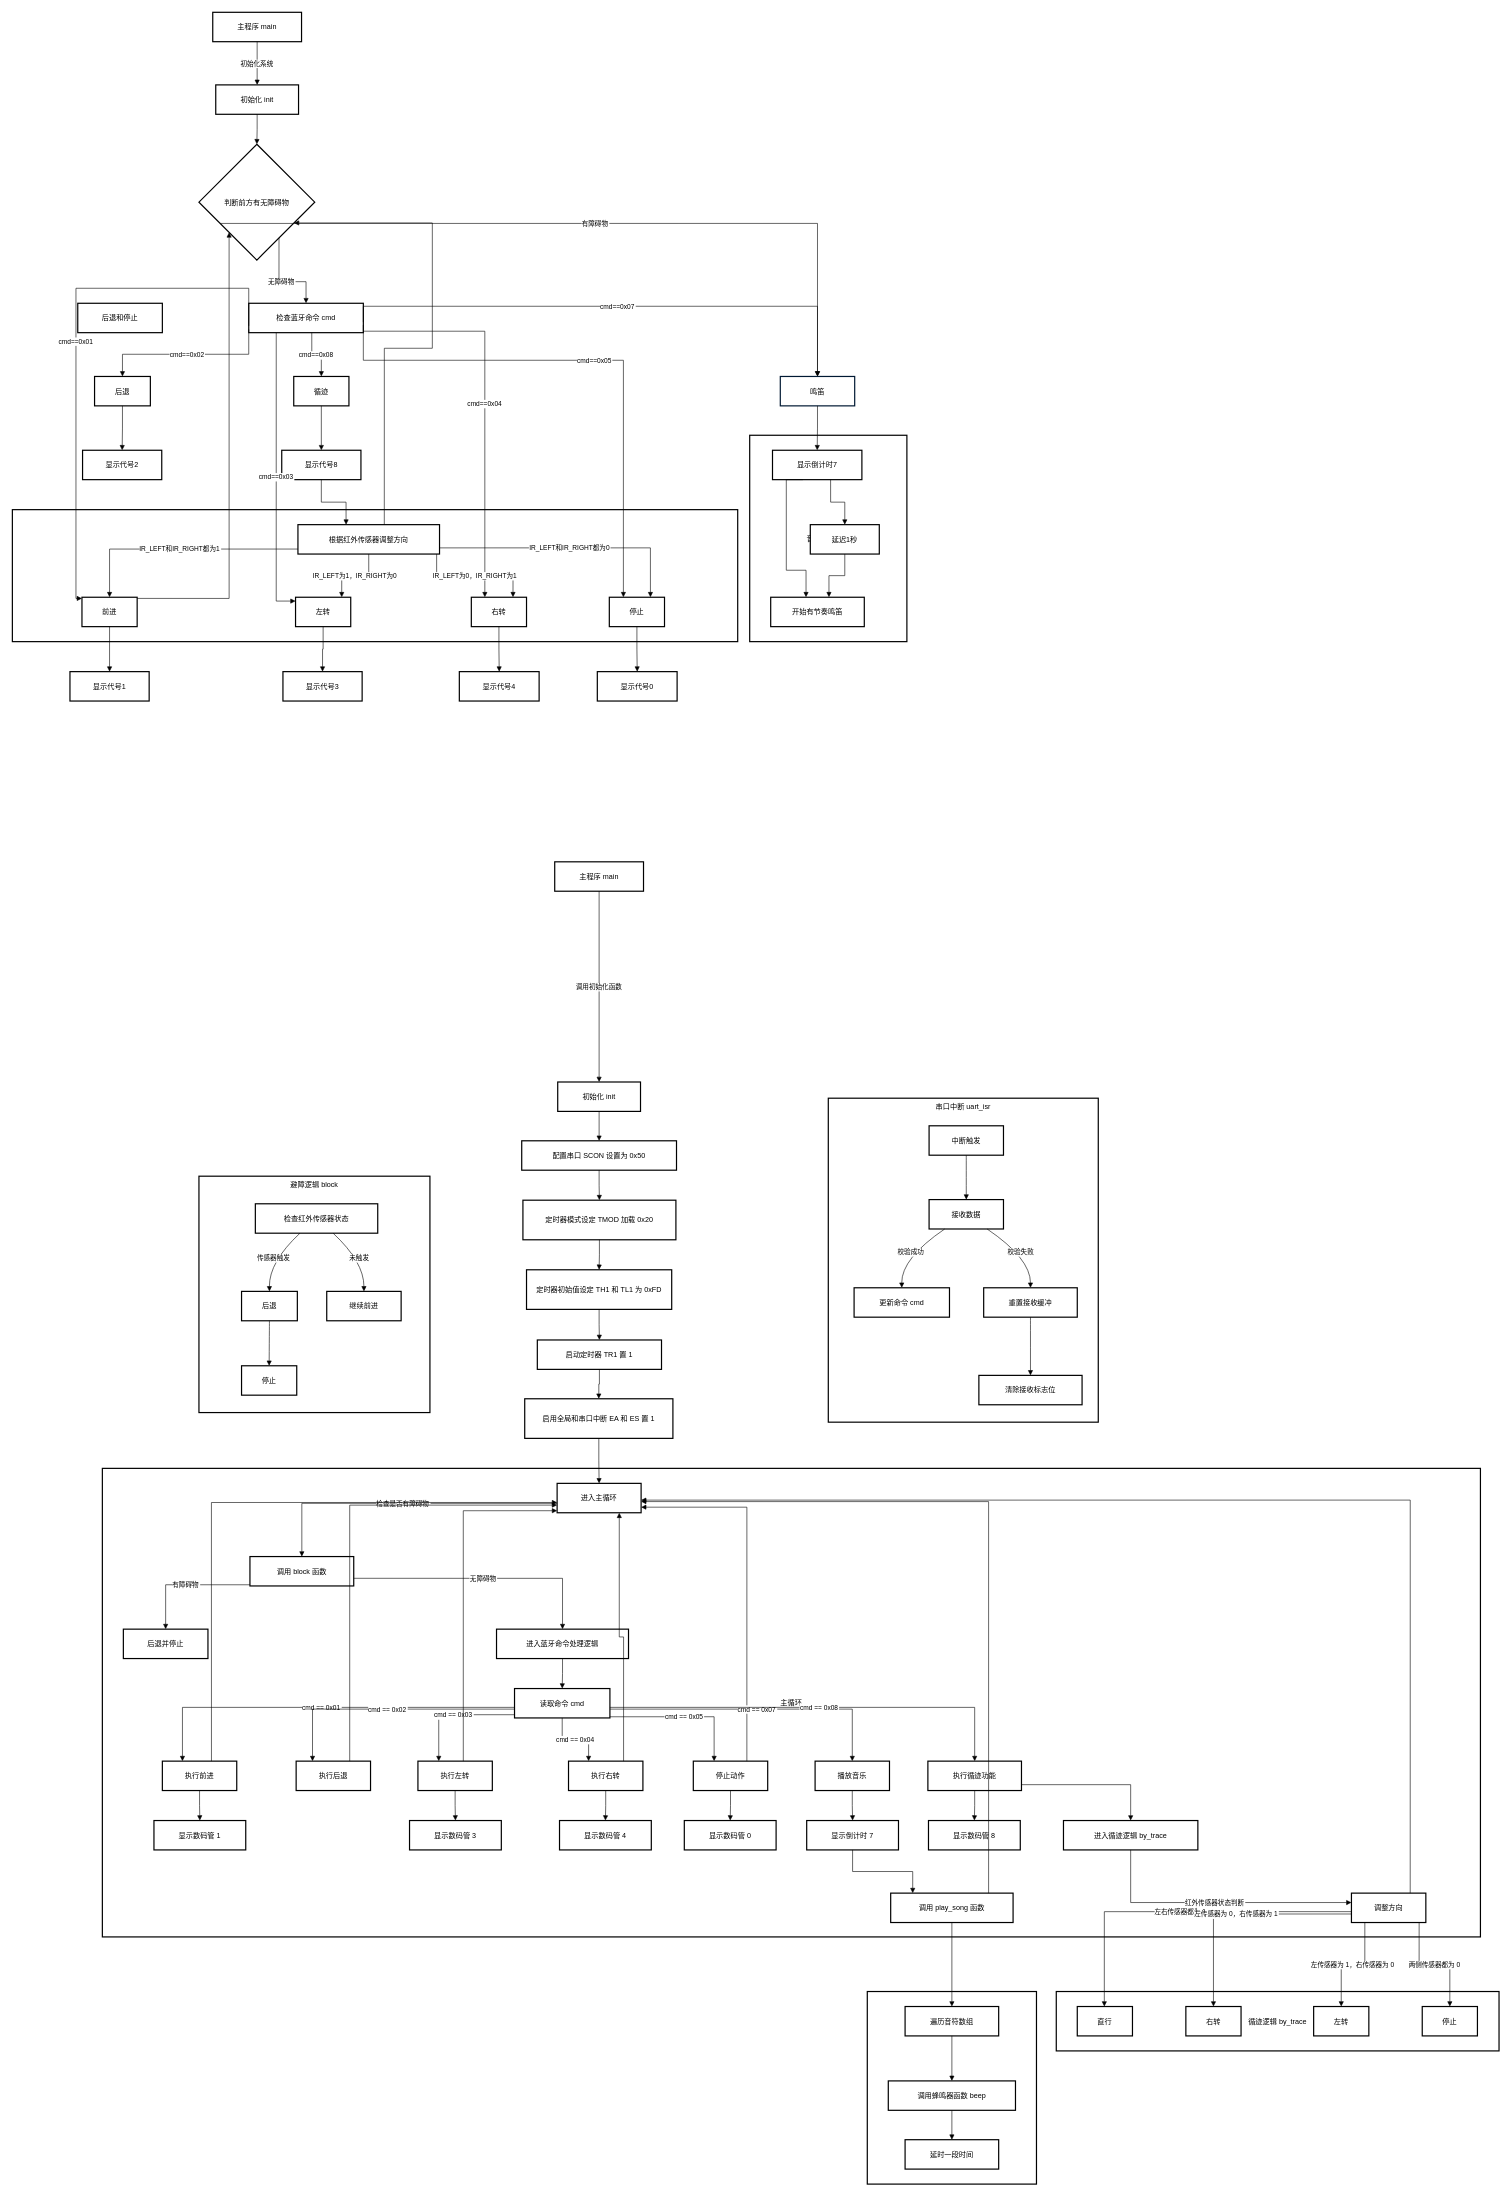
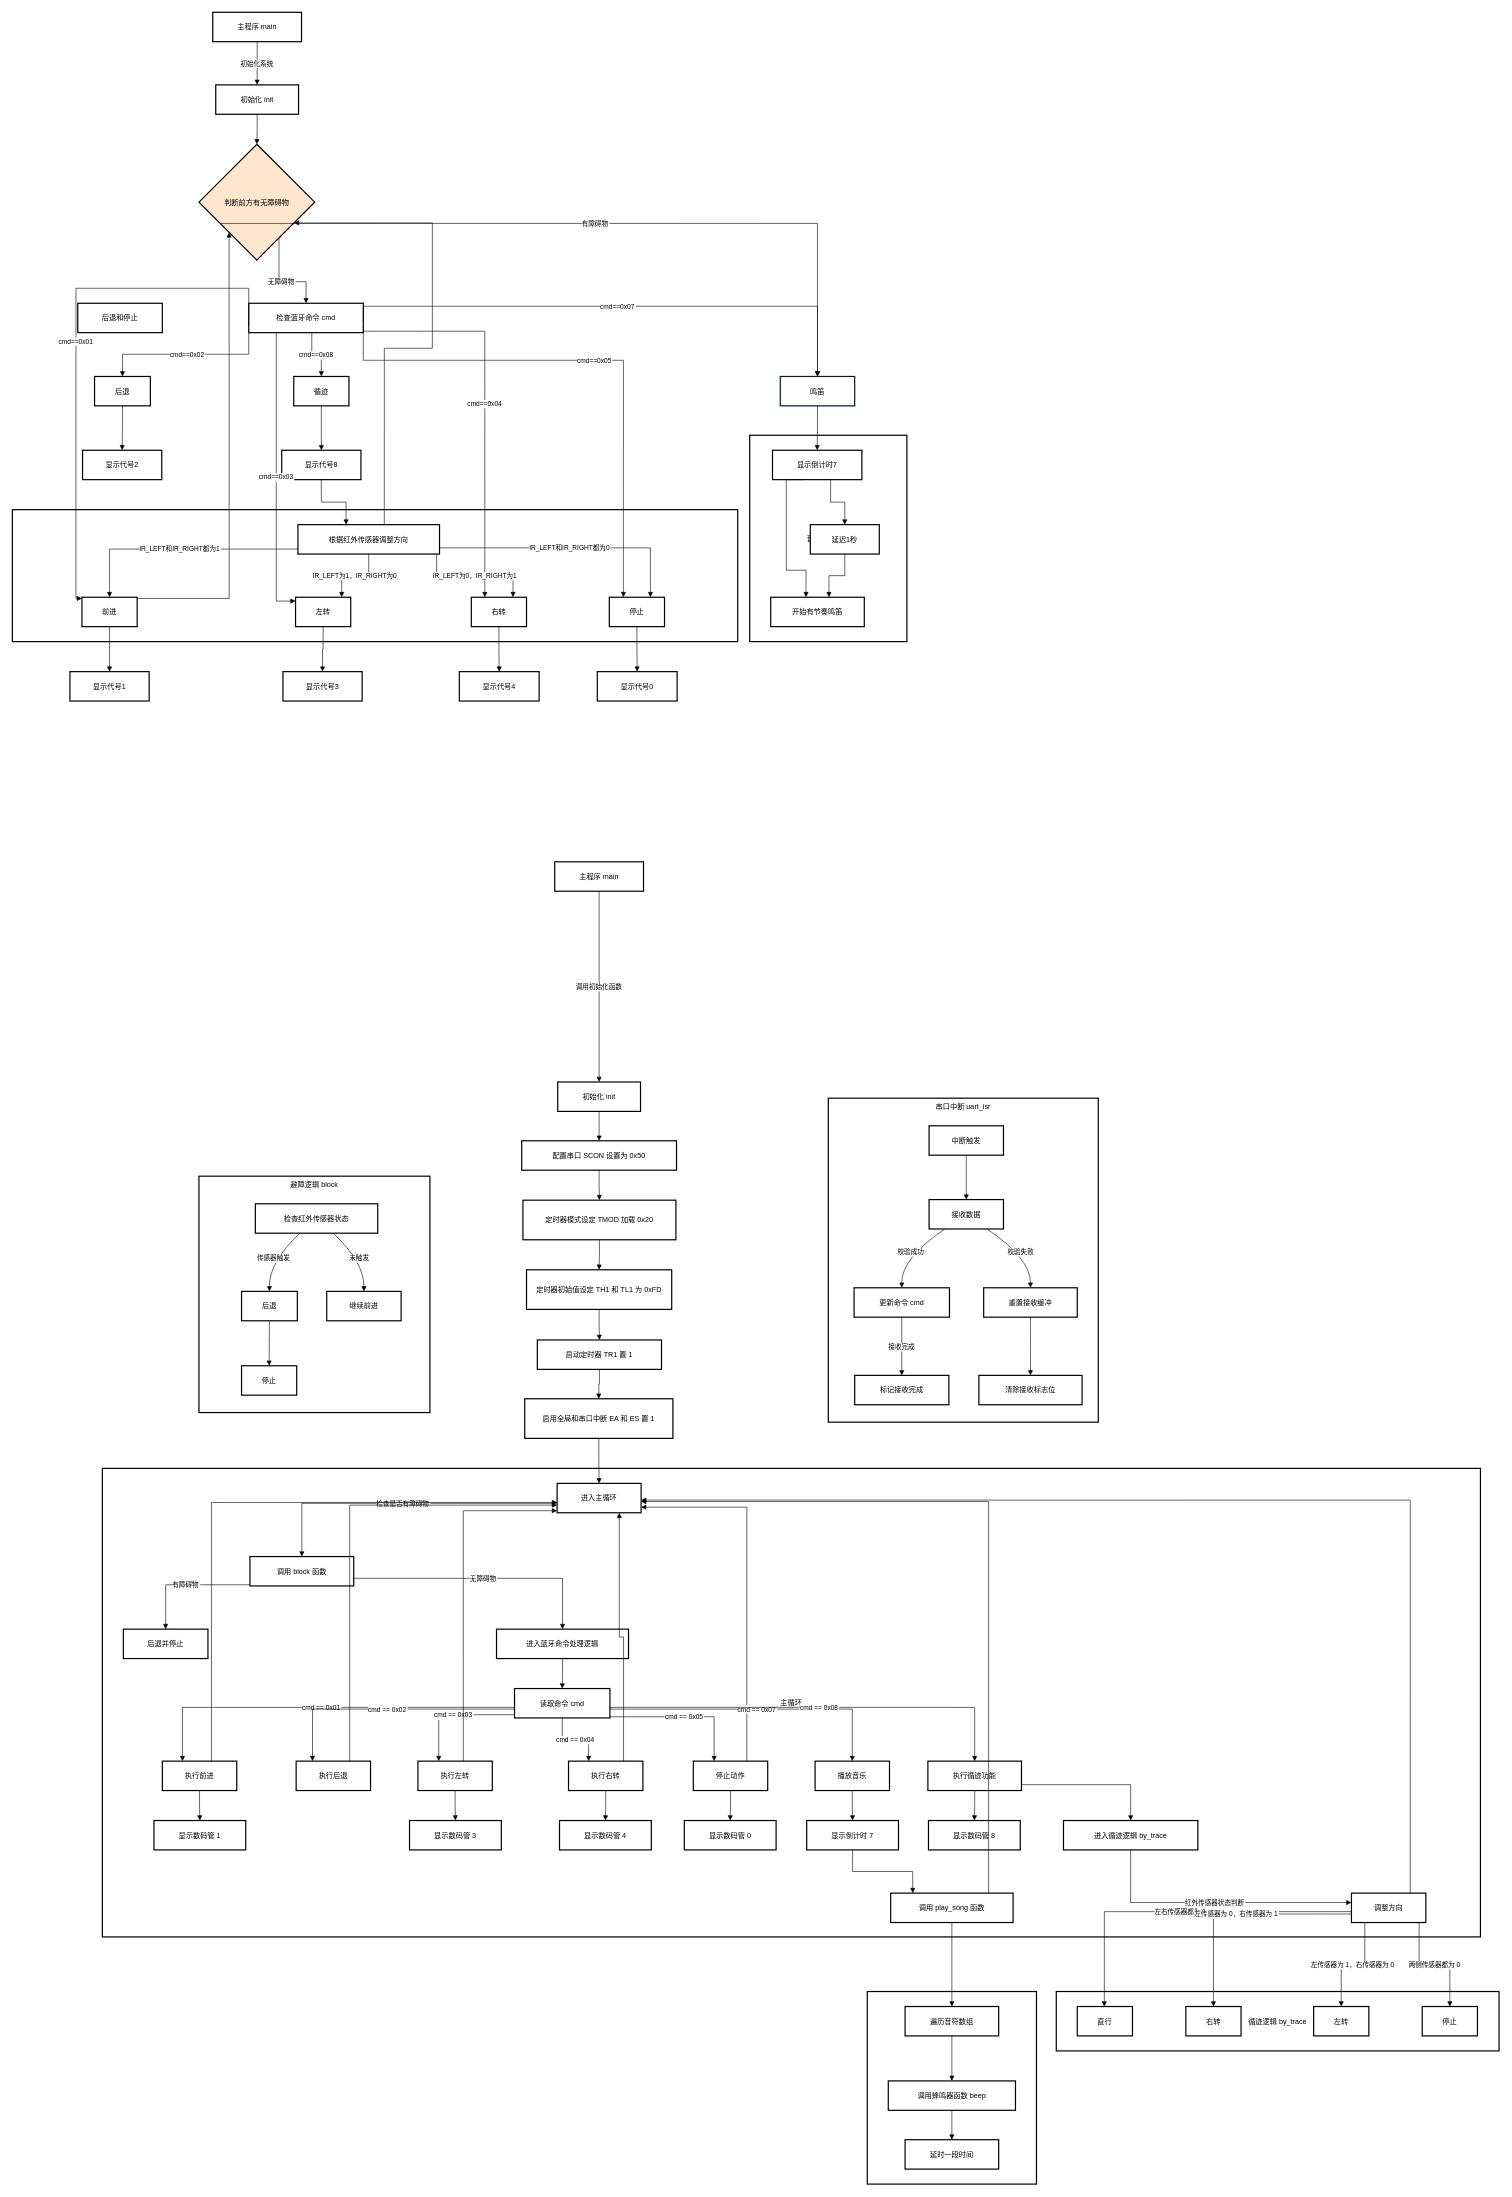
node "判断前方有无障碍物": fillcolor #ffffff -> #ffe6cc
edge "更新命令 cmd" -> "标记接收完成": added, label "接收完成"
node "标记接收完成": added
